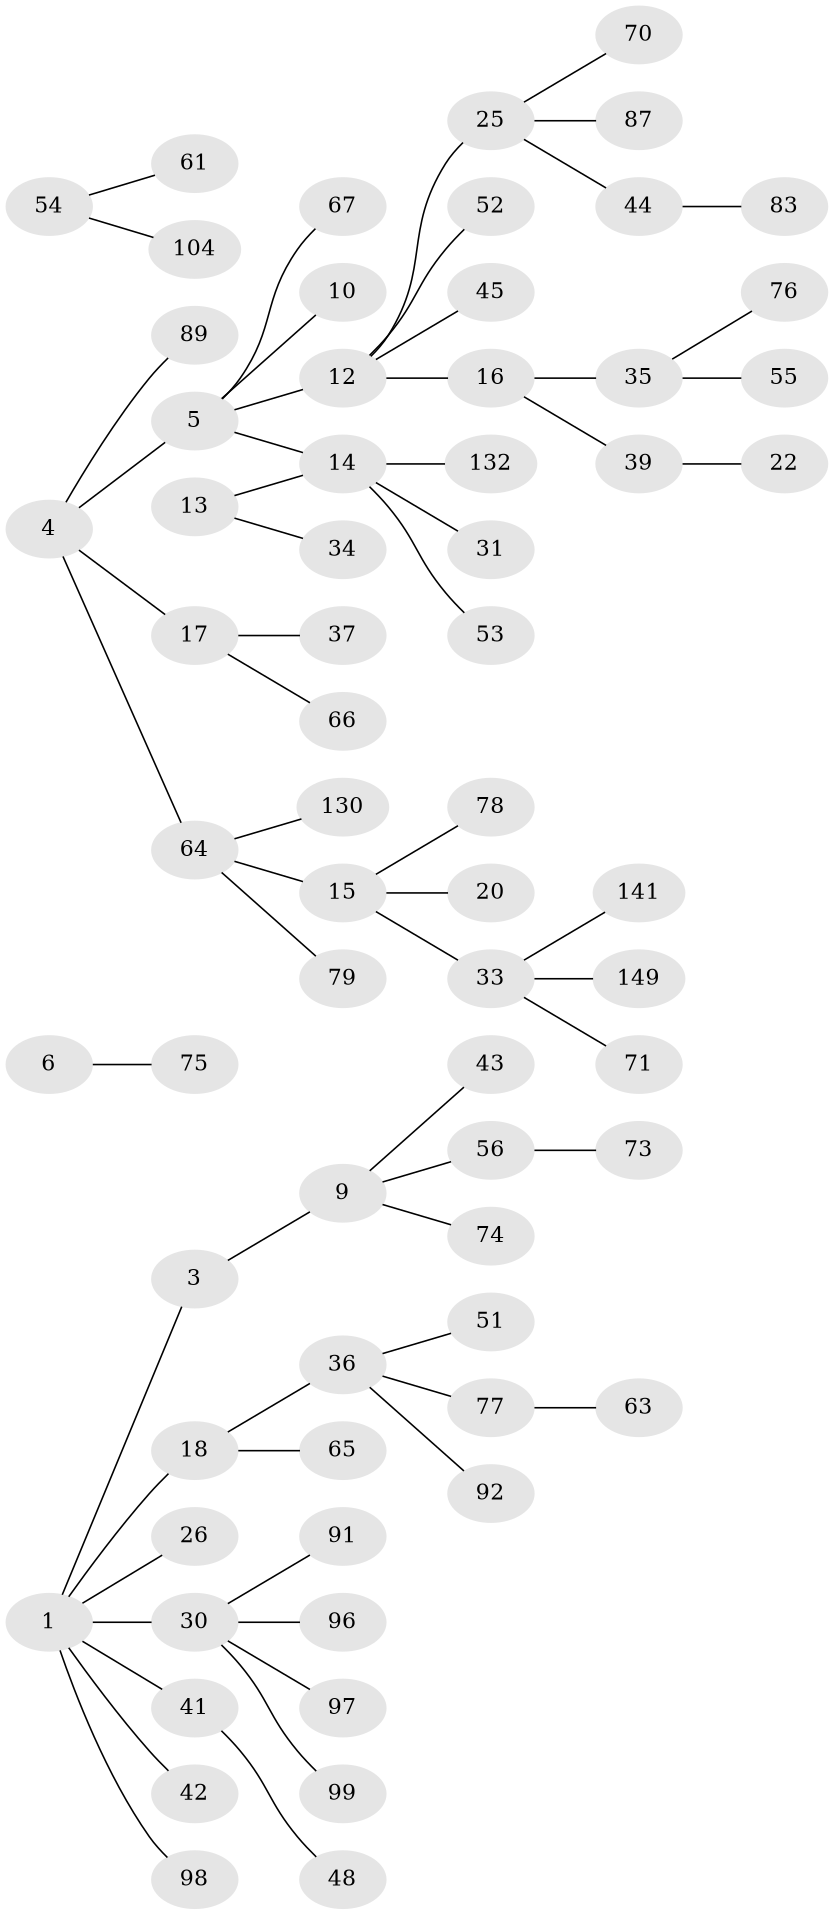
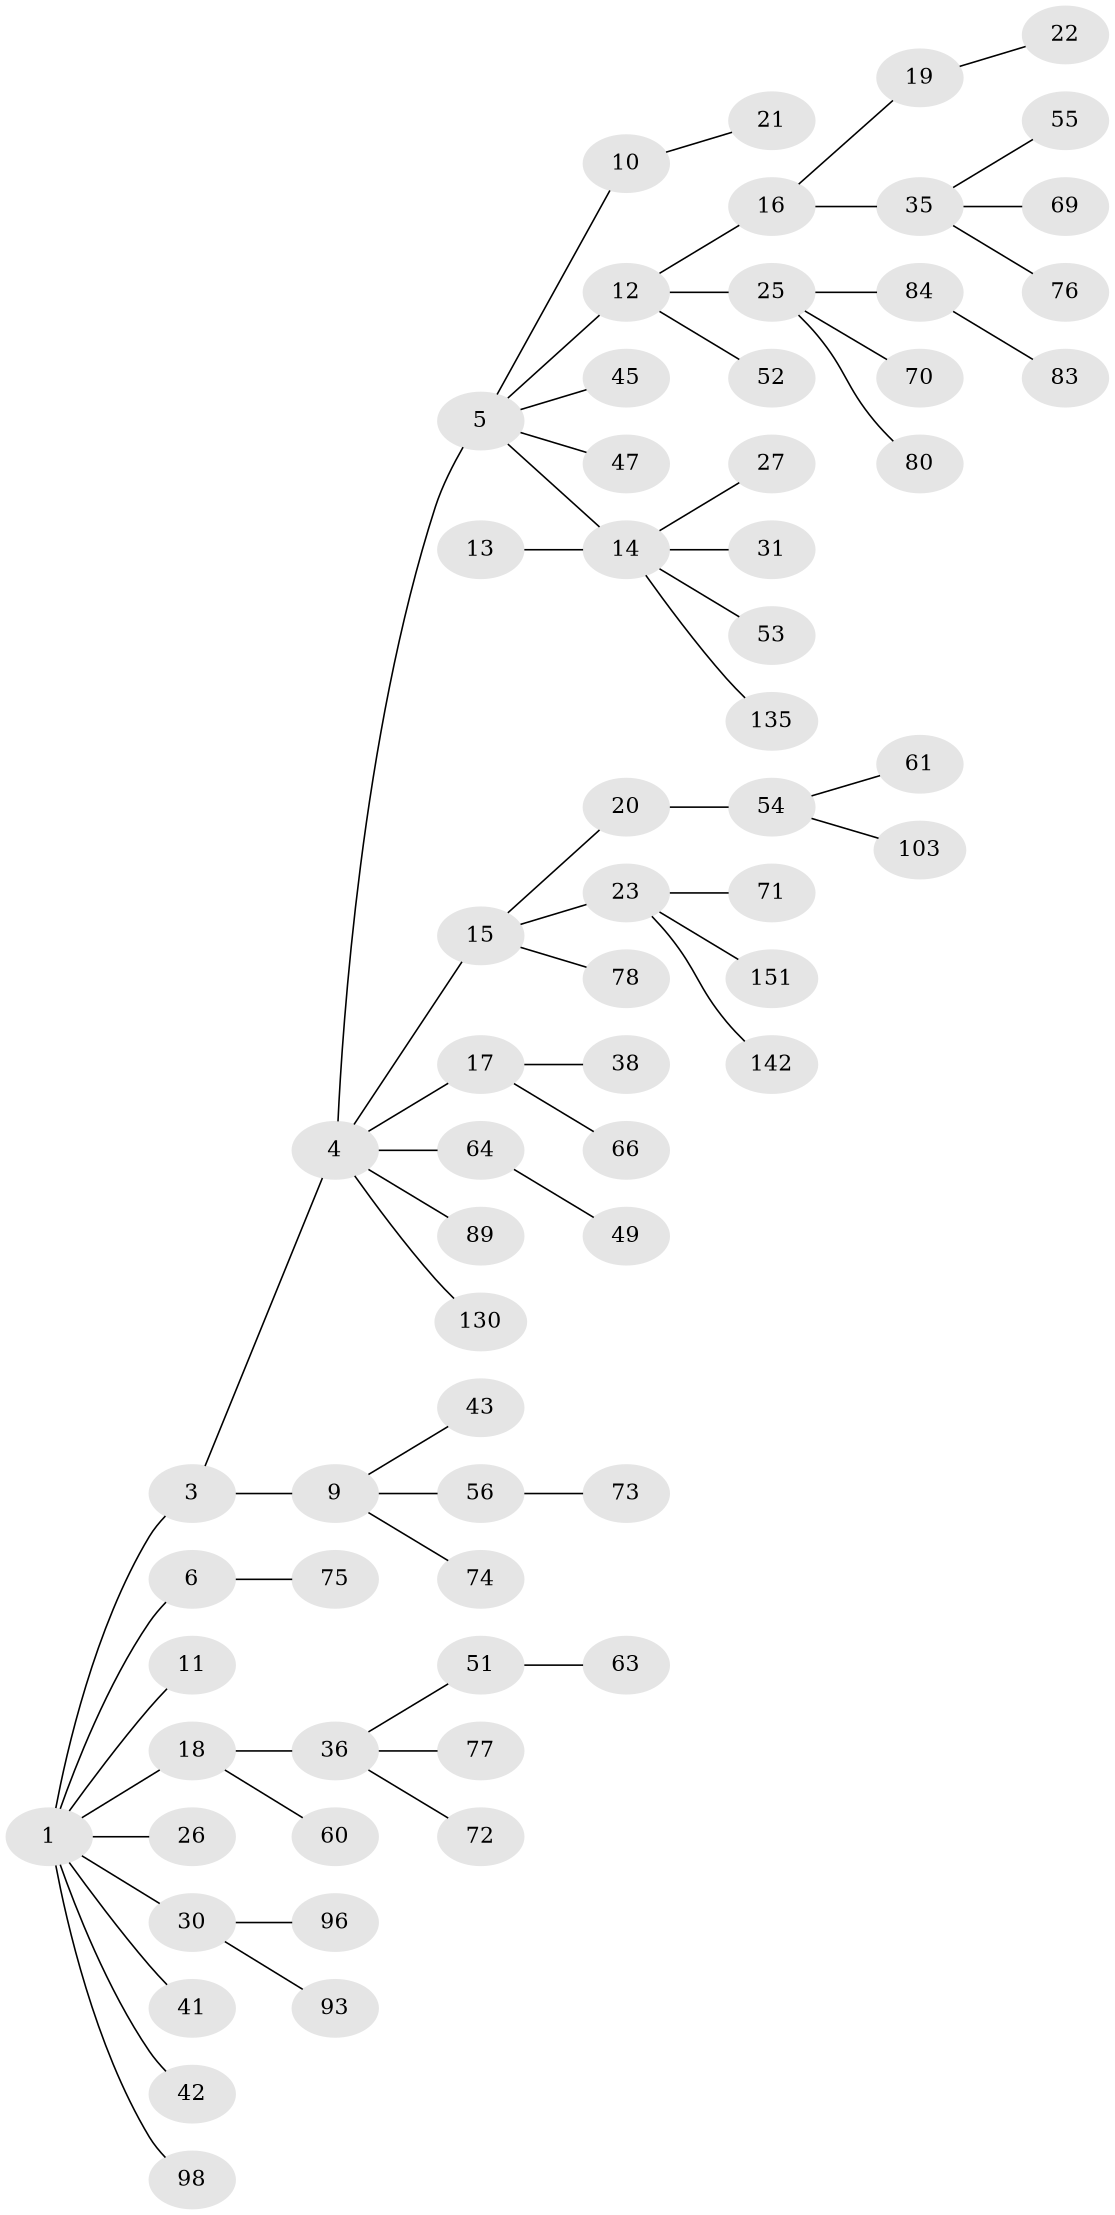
node "87": label "87" -> "80"
node "21": added
node "67": label "67" -> "47"
node "44": label "44" -> "84"
node "69": added
node "104": label "104" -> "103"
edge "45" -- "12": now "45" -- "5"
node "132": label "132" -> "135"
node "39": label "39" -> "19"
node "27": added
node "34": removed
node "37": label "37" -> "38"
edge "20" -- "54": added
edge "130" -- "64": now "130" -- "4"
edge "64" -- "15": now "4" -- "15"
node "141": label "141" -> "151"
node "79": label "79" -> "49"
node "33": label "33" -> "23"
node "149": label "149" -> "142"
edge "4" -- "3": added
edge "77" -- "63": now "51" -- "63"
node "65": label "65" -> "60"
node "92": label "92" -> "72"
node "91": removed
node "11": added
edge "6" -- "1": added
node "97": label "97" -> "93"
node "99": removed
node "48": removed
